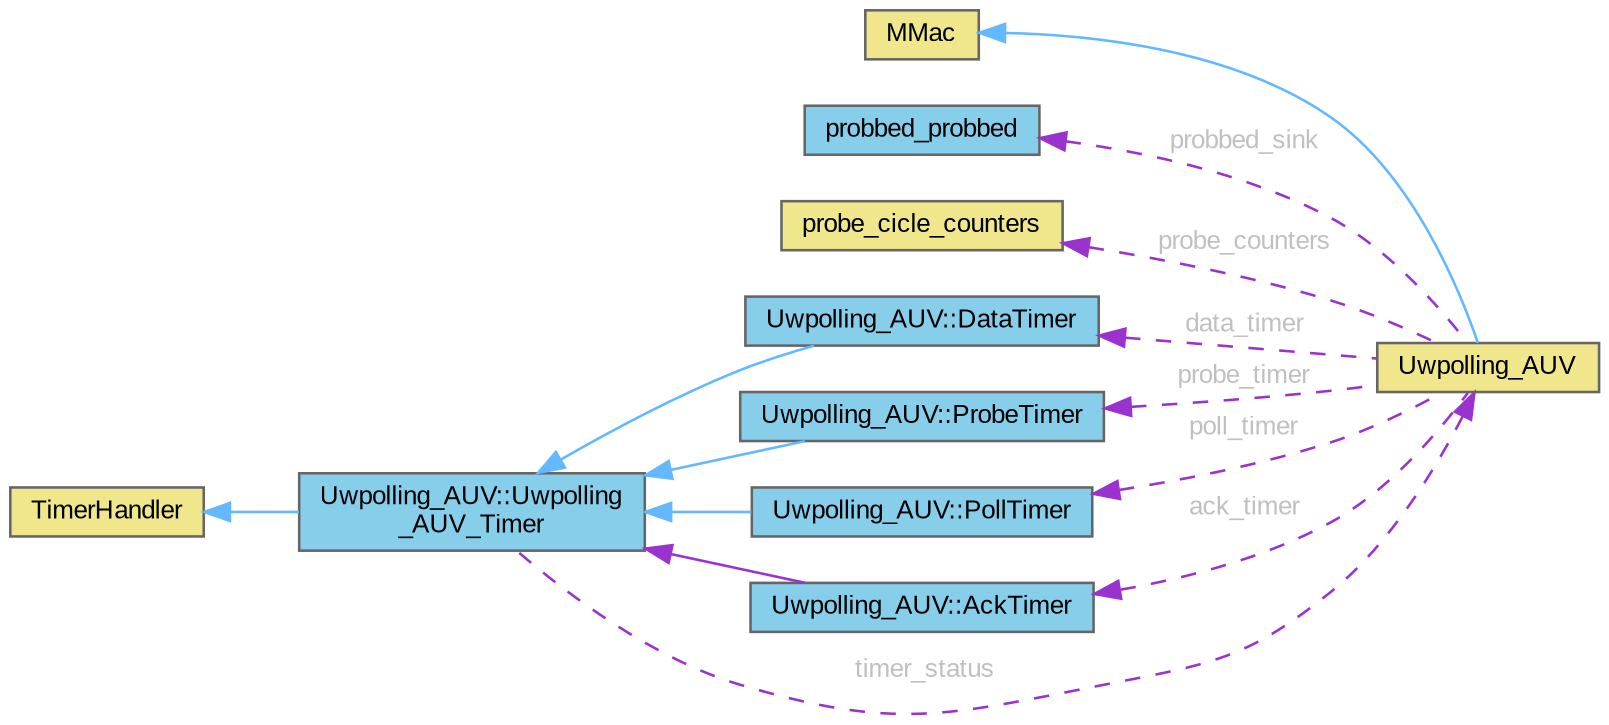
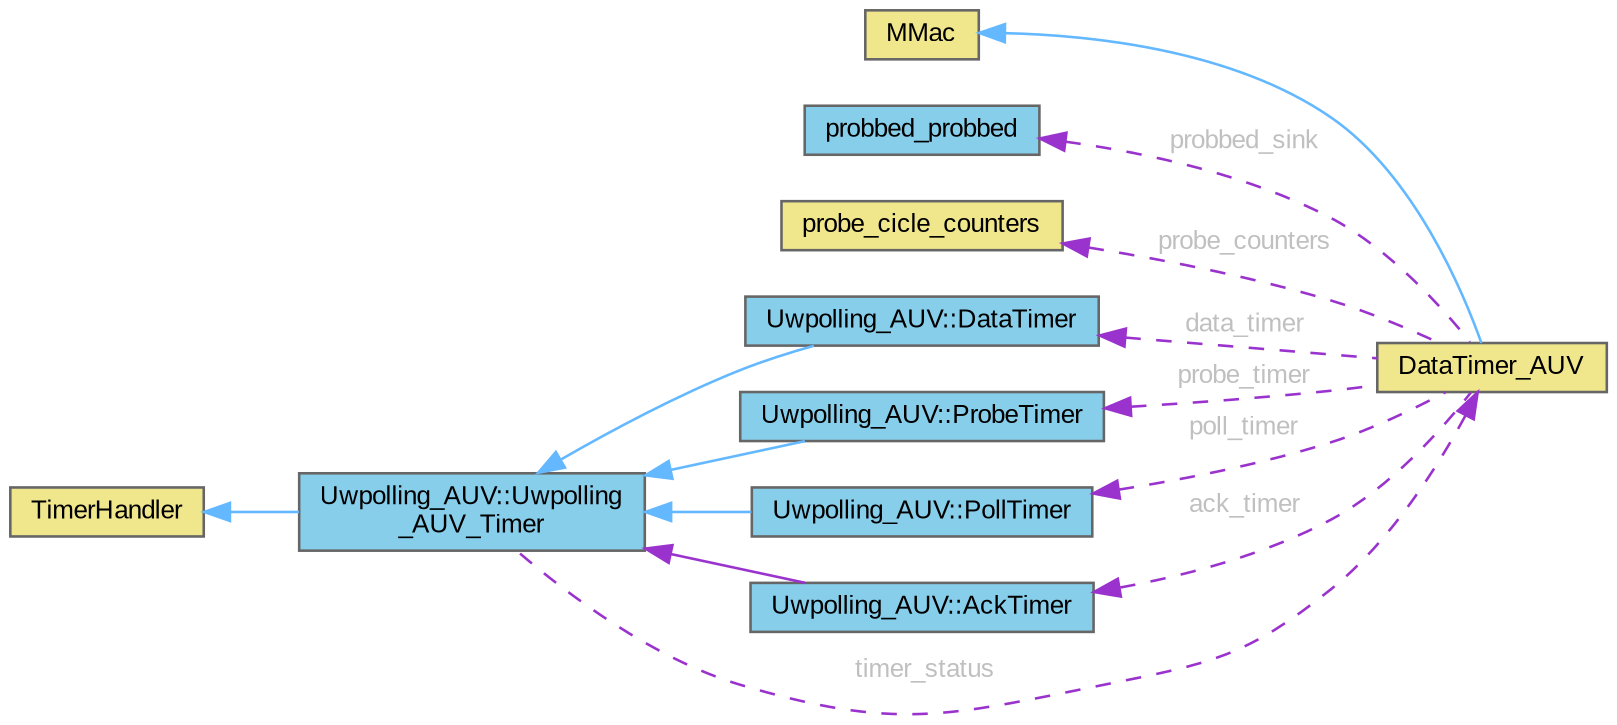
node "Uwpolling_AUV": label "Uwpolling_AUV" -> "DataTimer_AUV"
